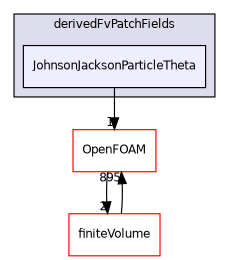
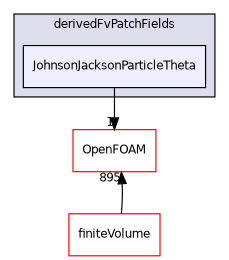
edge "OpenFOAM" -> "finiteVolume": removed
